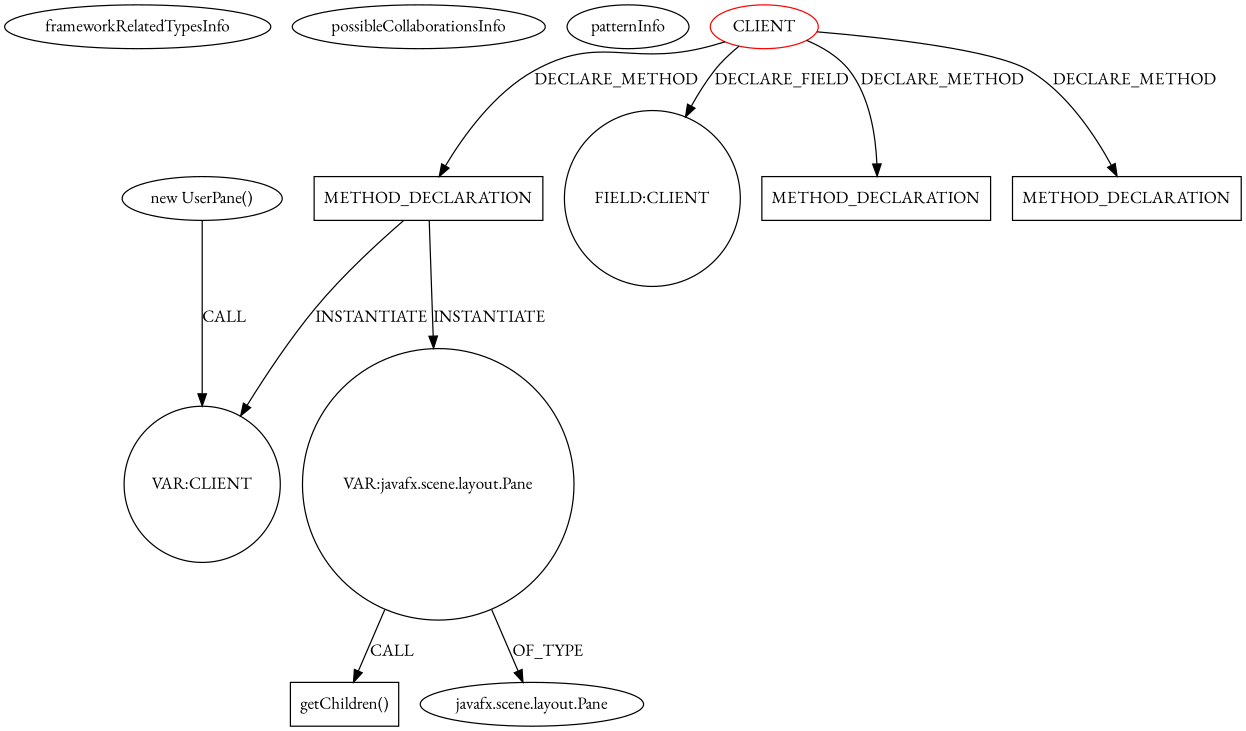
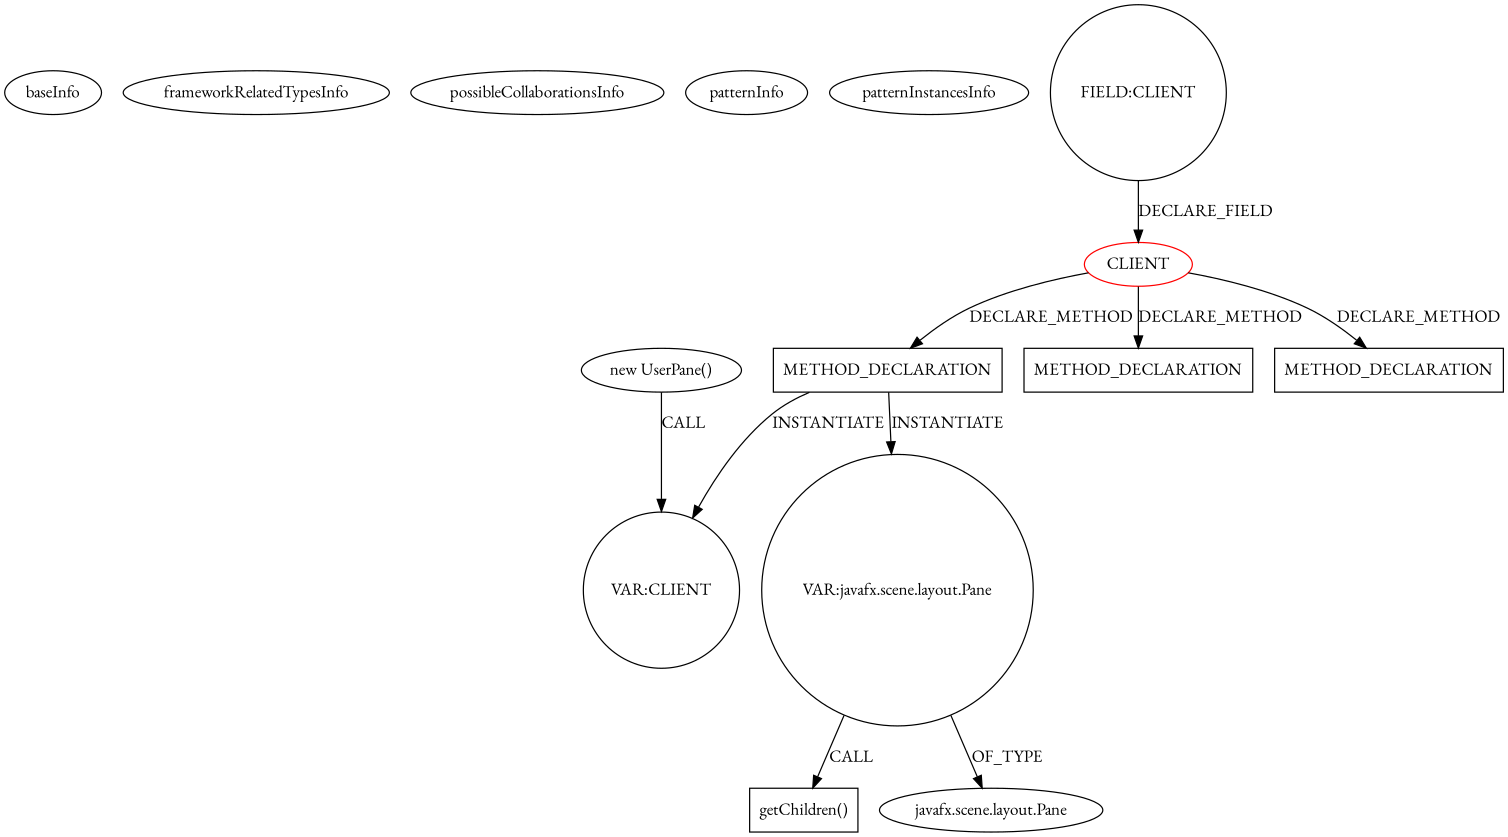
edge "CLIENT" -> "FIELD:CLIENT": reversed
node "baseInfo": added
node "patternInstancesInfo": added
